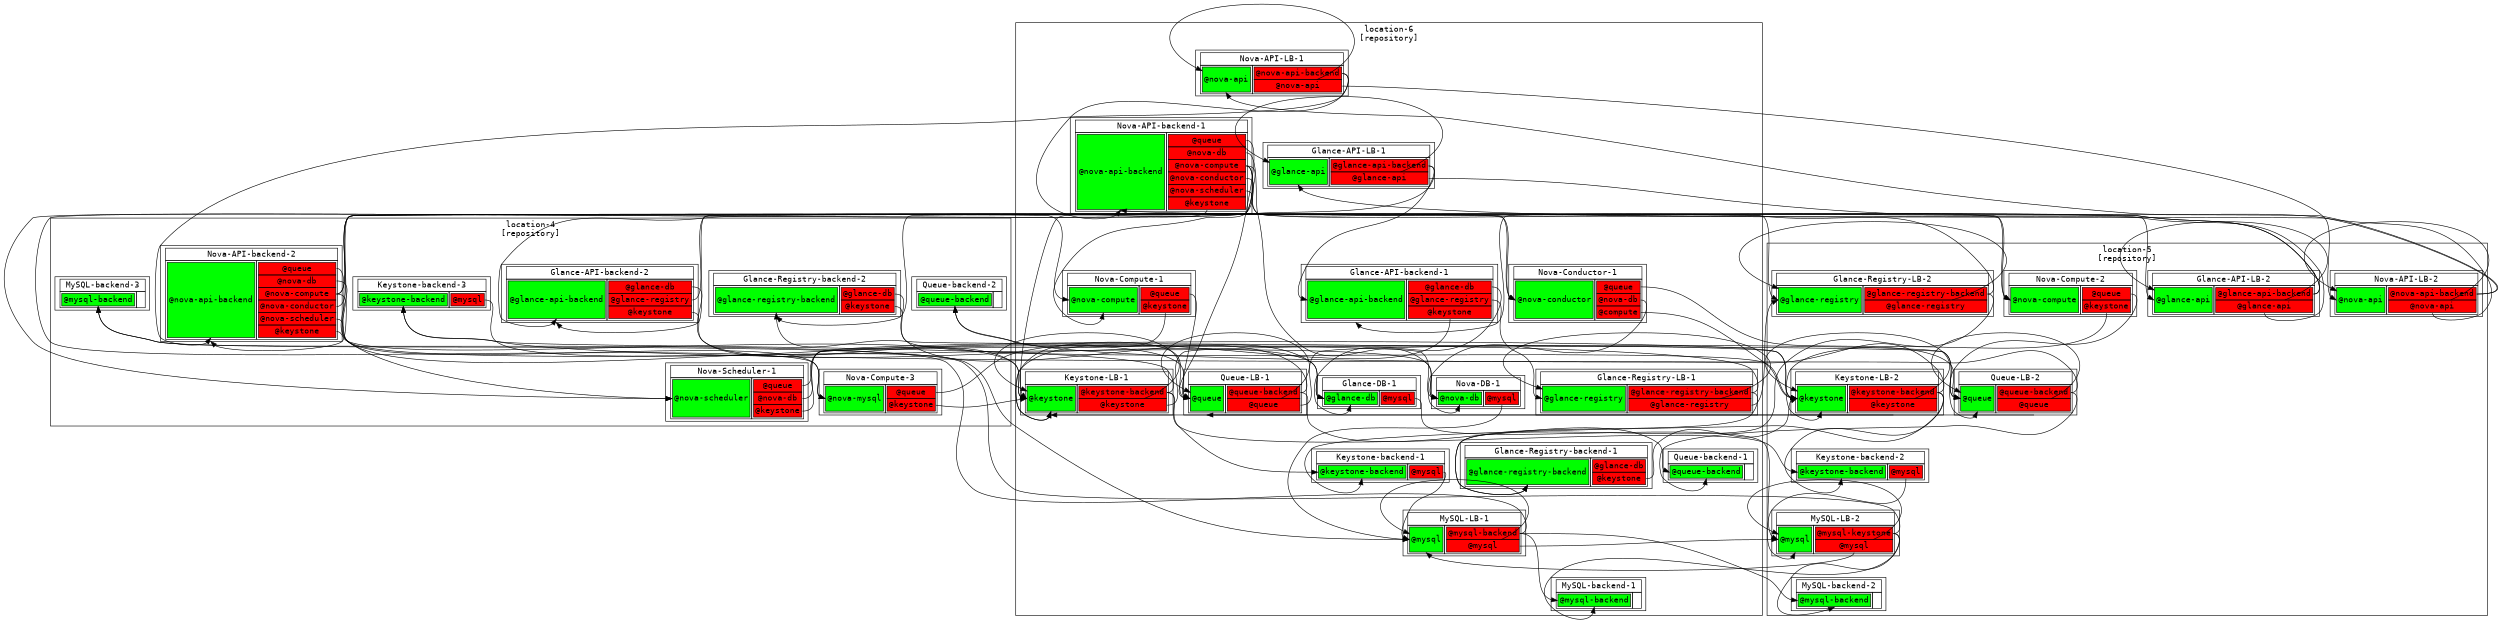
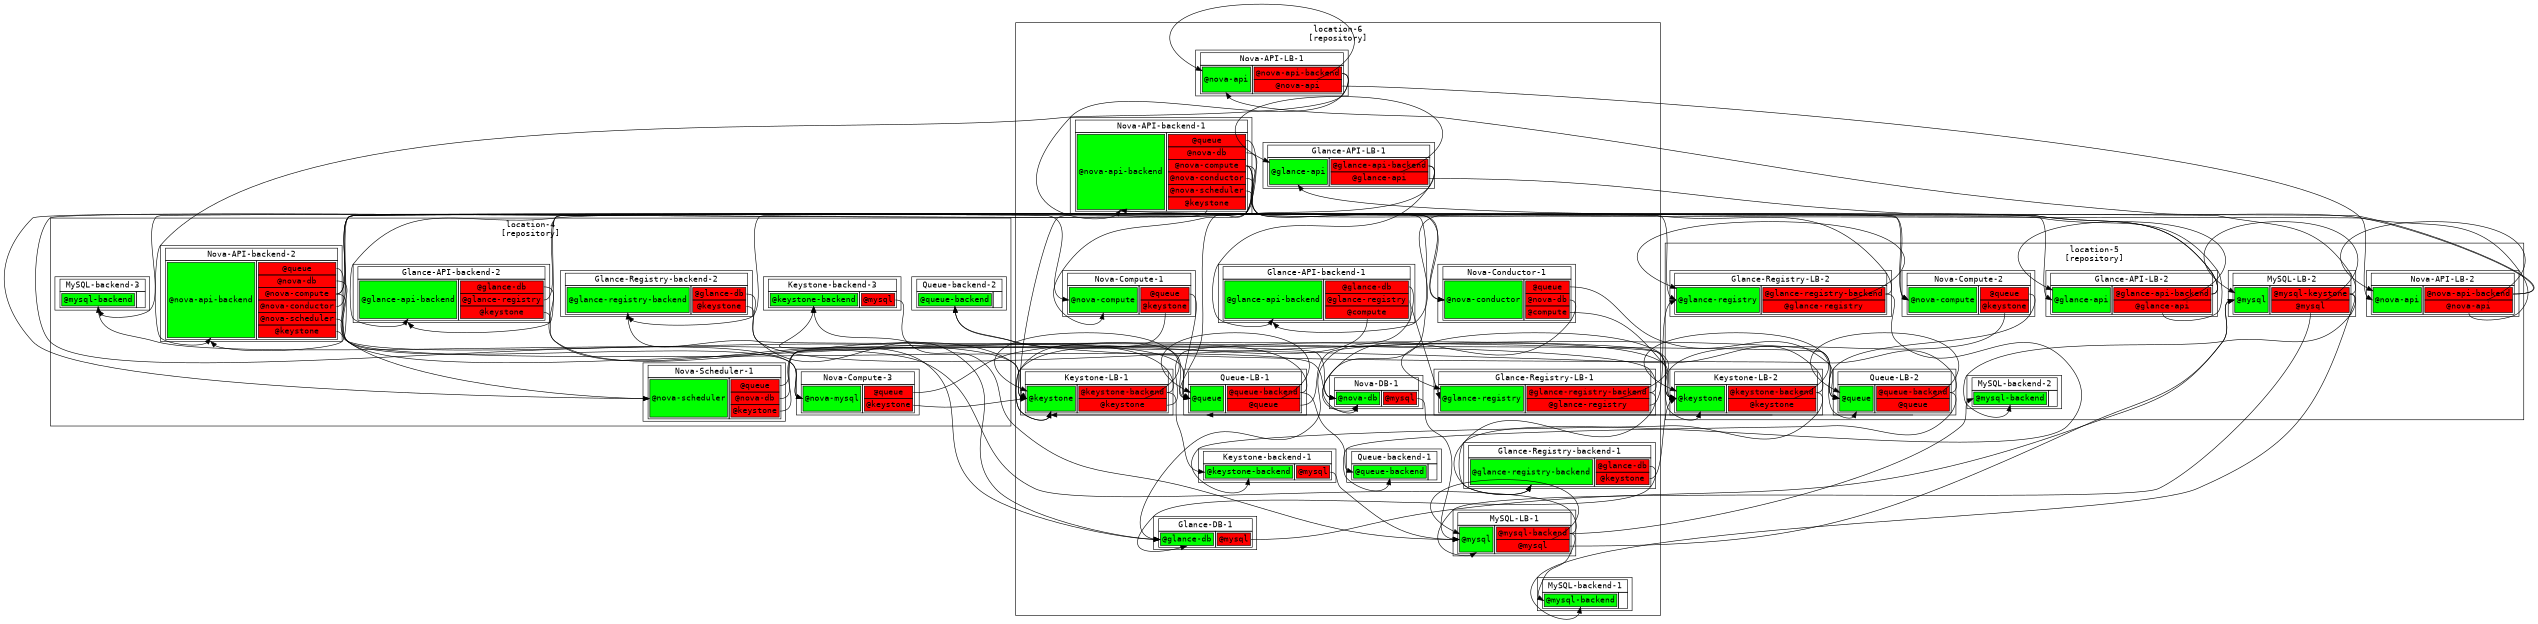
node "Glance-API-backend-1": text "@keystone" -> "@compute"
node "Keystone-backend-2": removed
edge "Glance-Registry-backend-1" -> "Glance-DB-1": added
